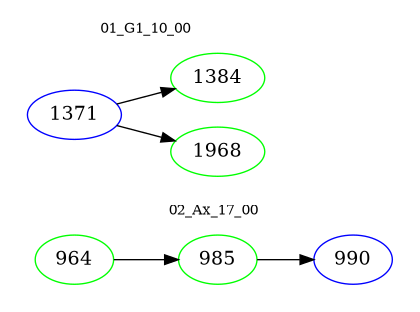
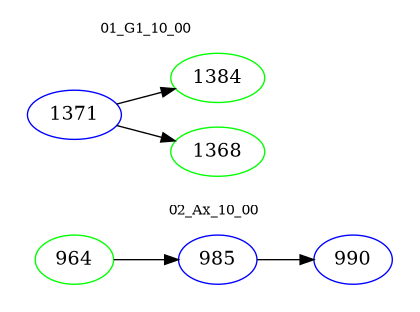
node "1968": label "1968" -> "1368"
cluster "02_Ax_17_00": label "02_Ax_17_00" -> "02_Ax_10_00"
node "985": color green -> blue
